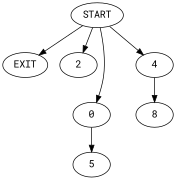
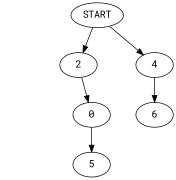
edge "START" -> "0": now "2" -> "0"
node "EXIT": removed
node "8": label "8" -> "6"
